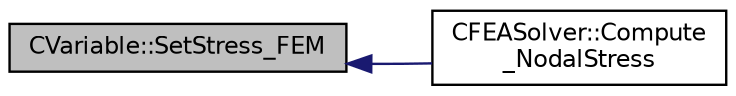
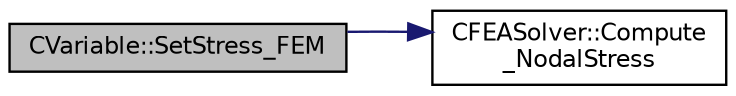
edge "CFEASolver::Compute _NodalStress" -> "CVariable::SetStress_FEM": reversed
